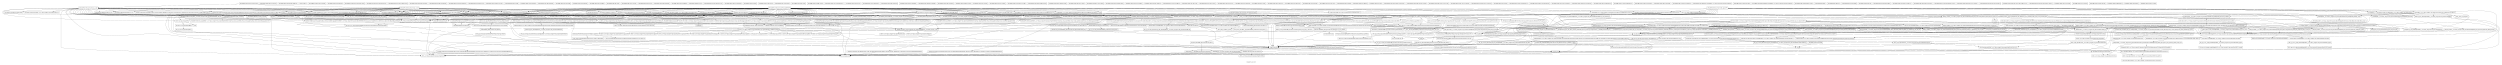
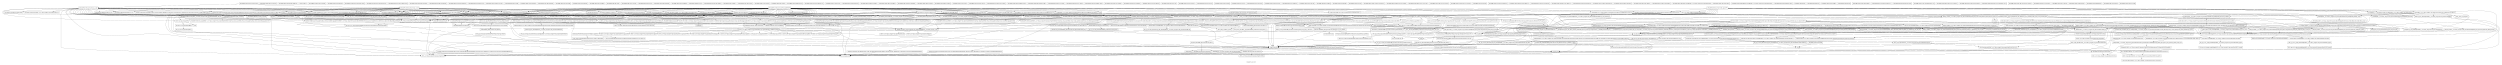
node "_ZN9LAMMPS_NS3Fix13write_restartEP8_IO_FILE": removed
